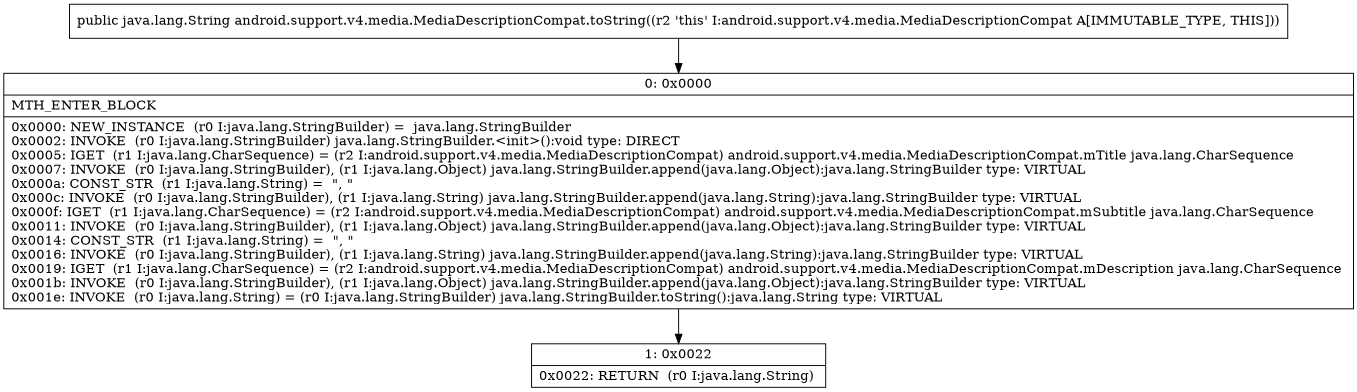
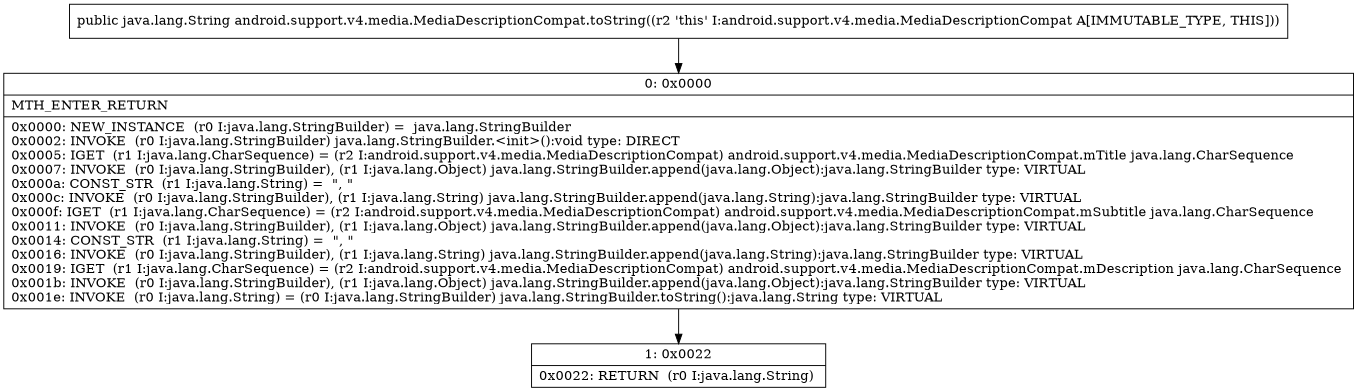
node "0: 0x0000": text "MTH_ENTER_BLOCK" -> "MTH_ENTER_RETURN"
